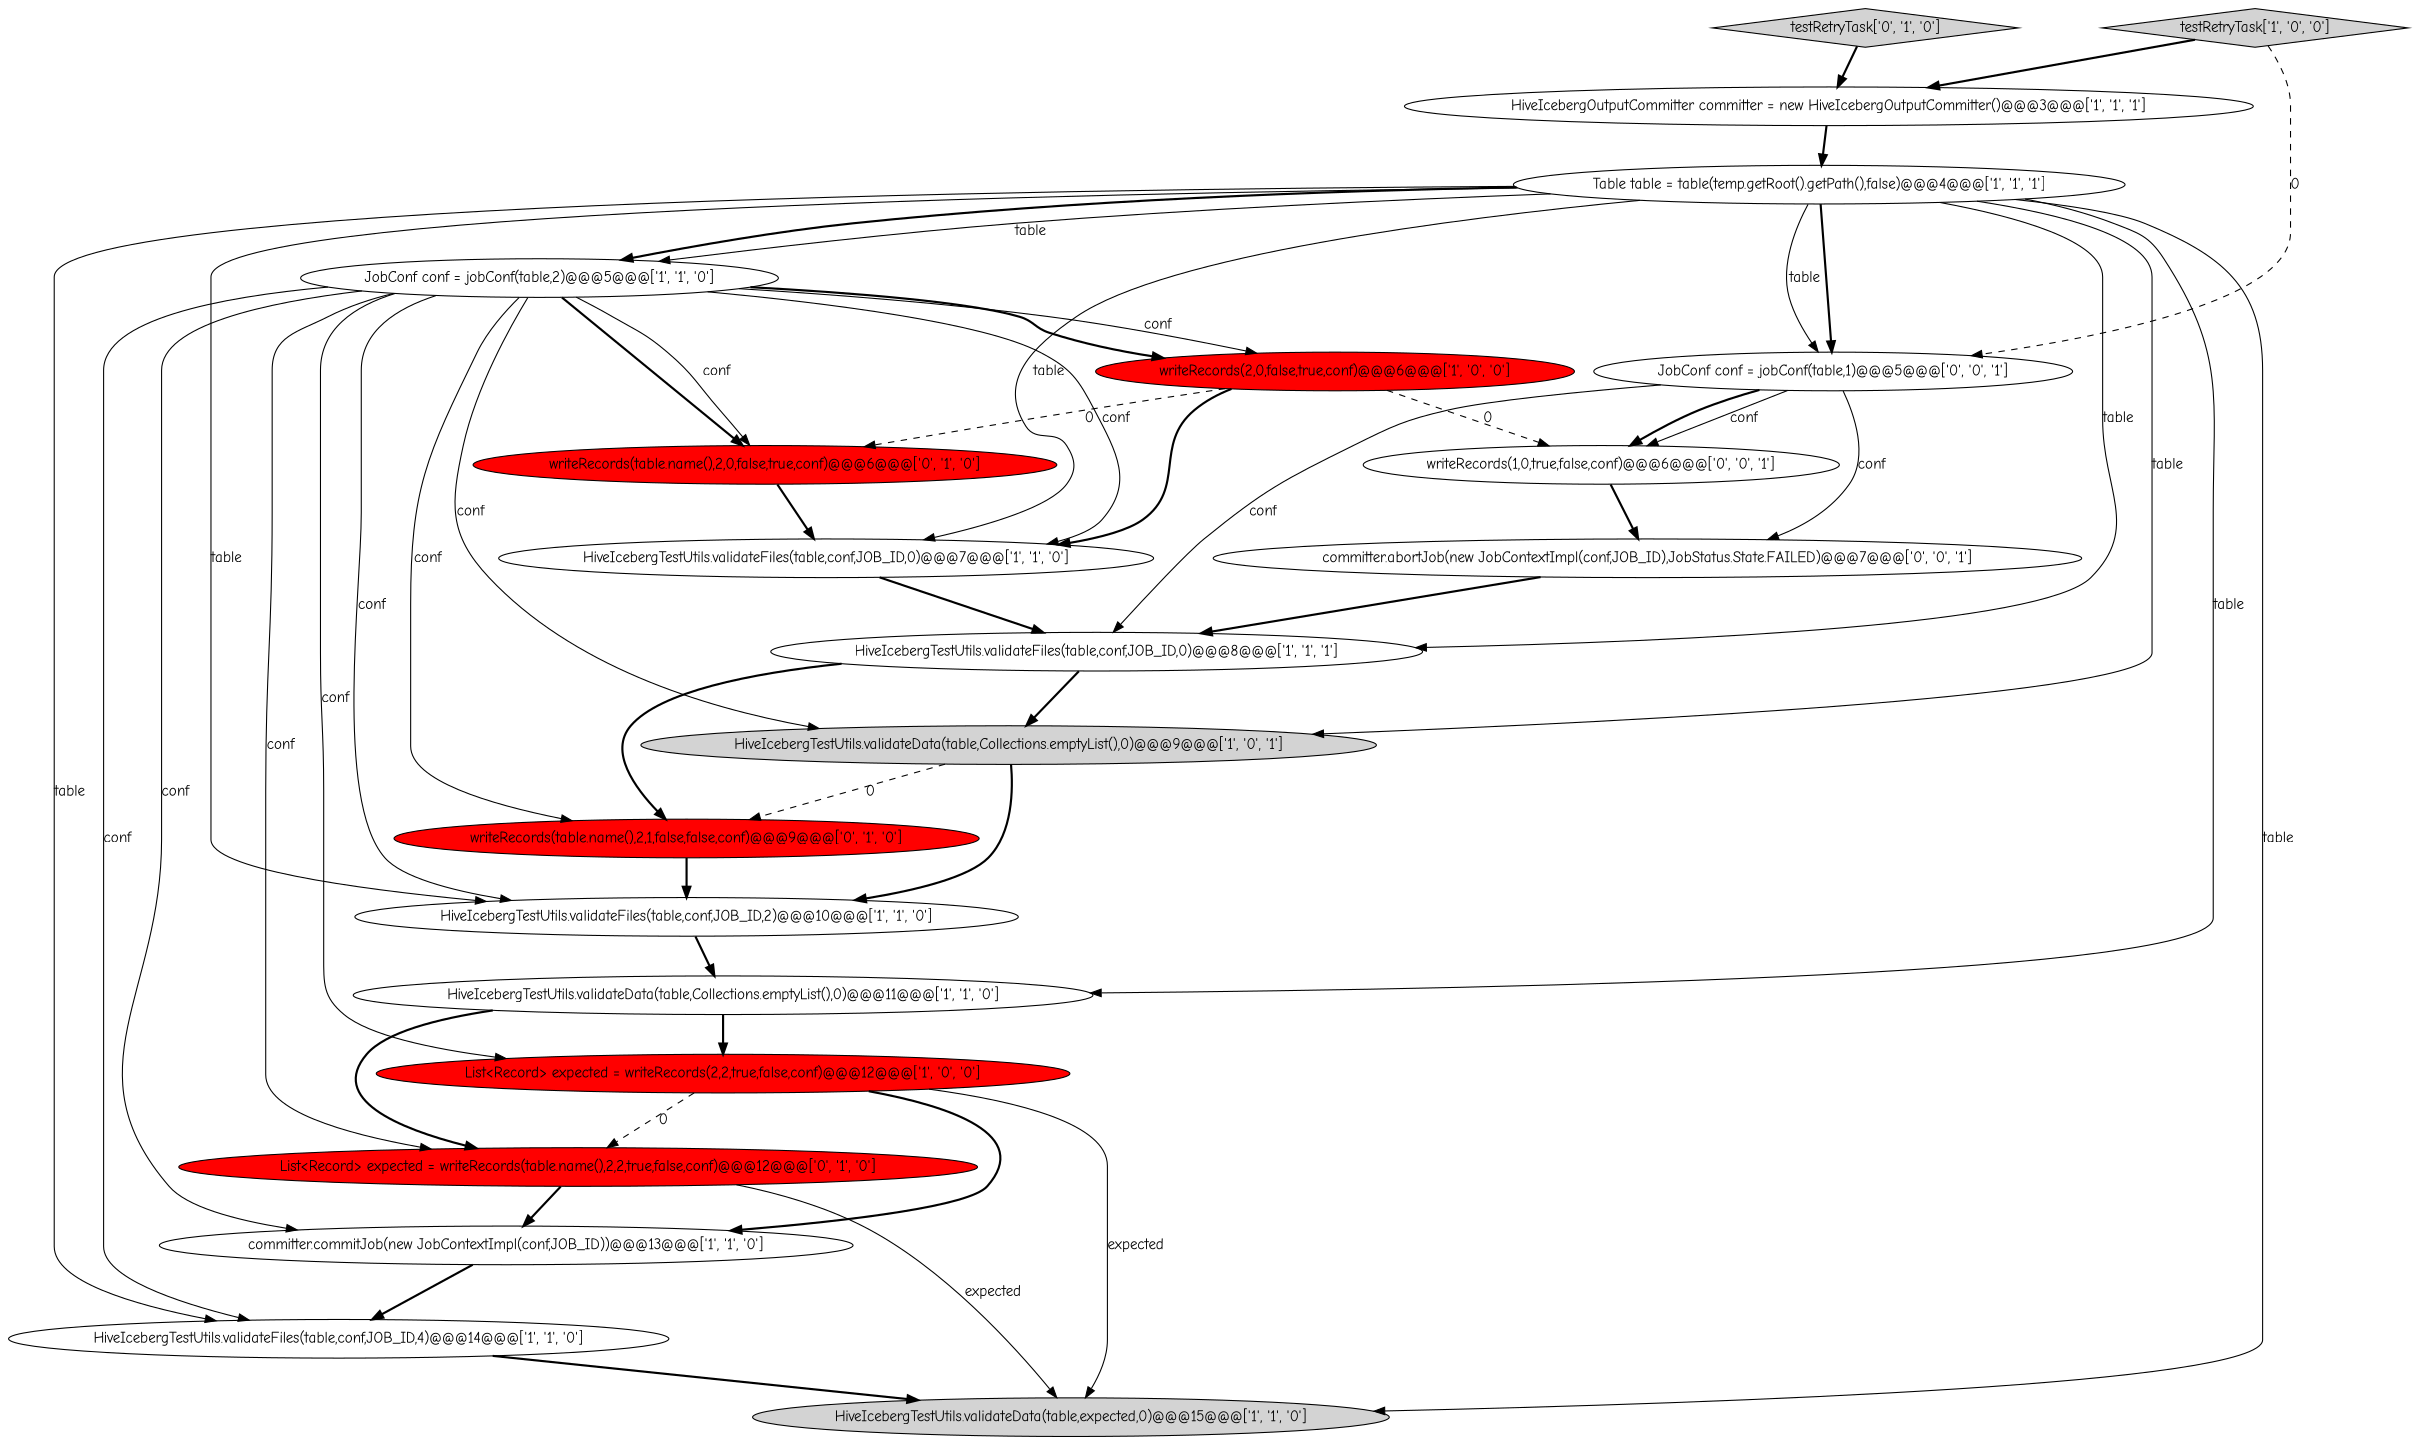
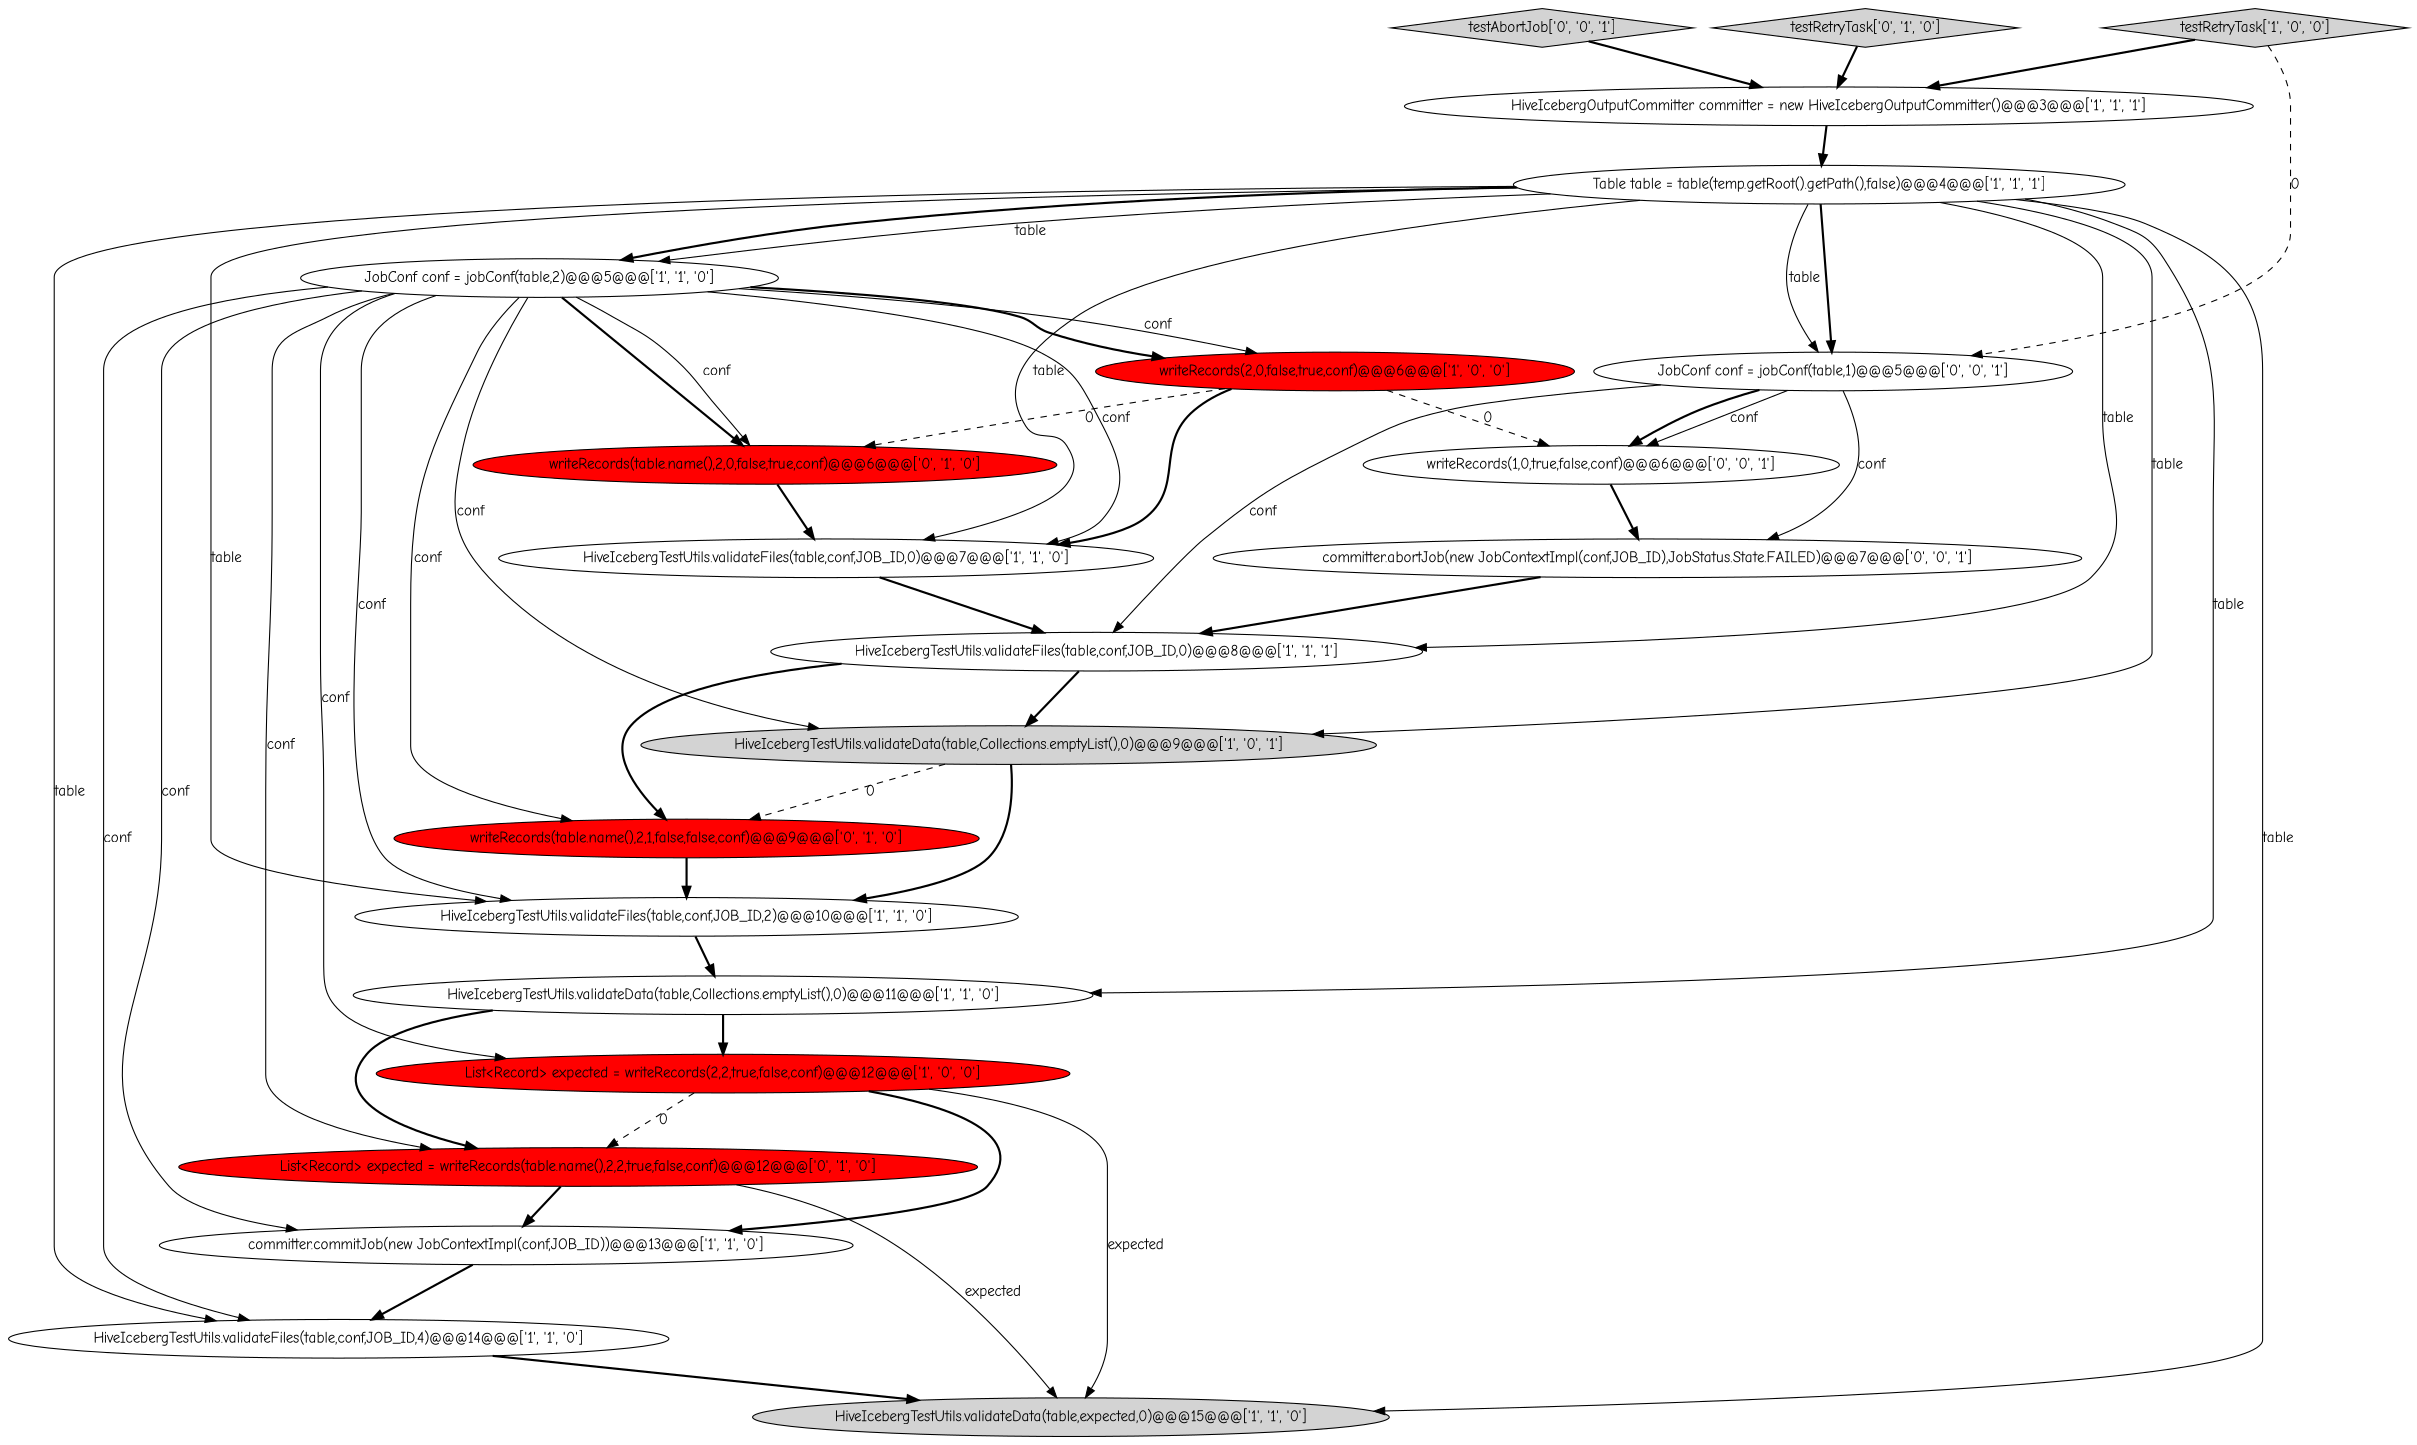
node "testAbortJob['0', '0', '1']": added
